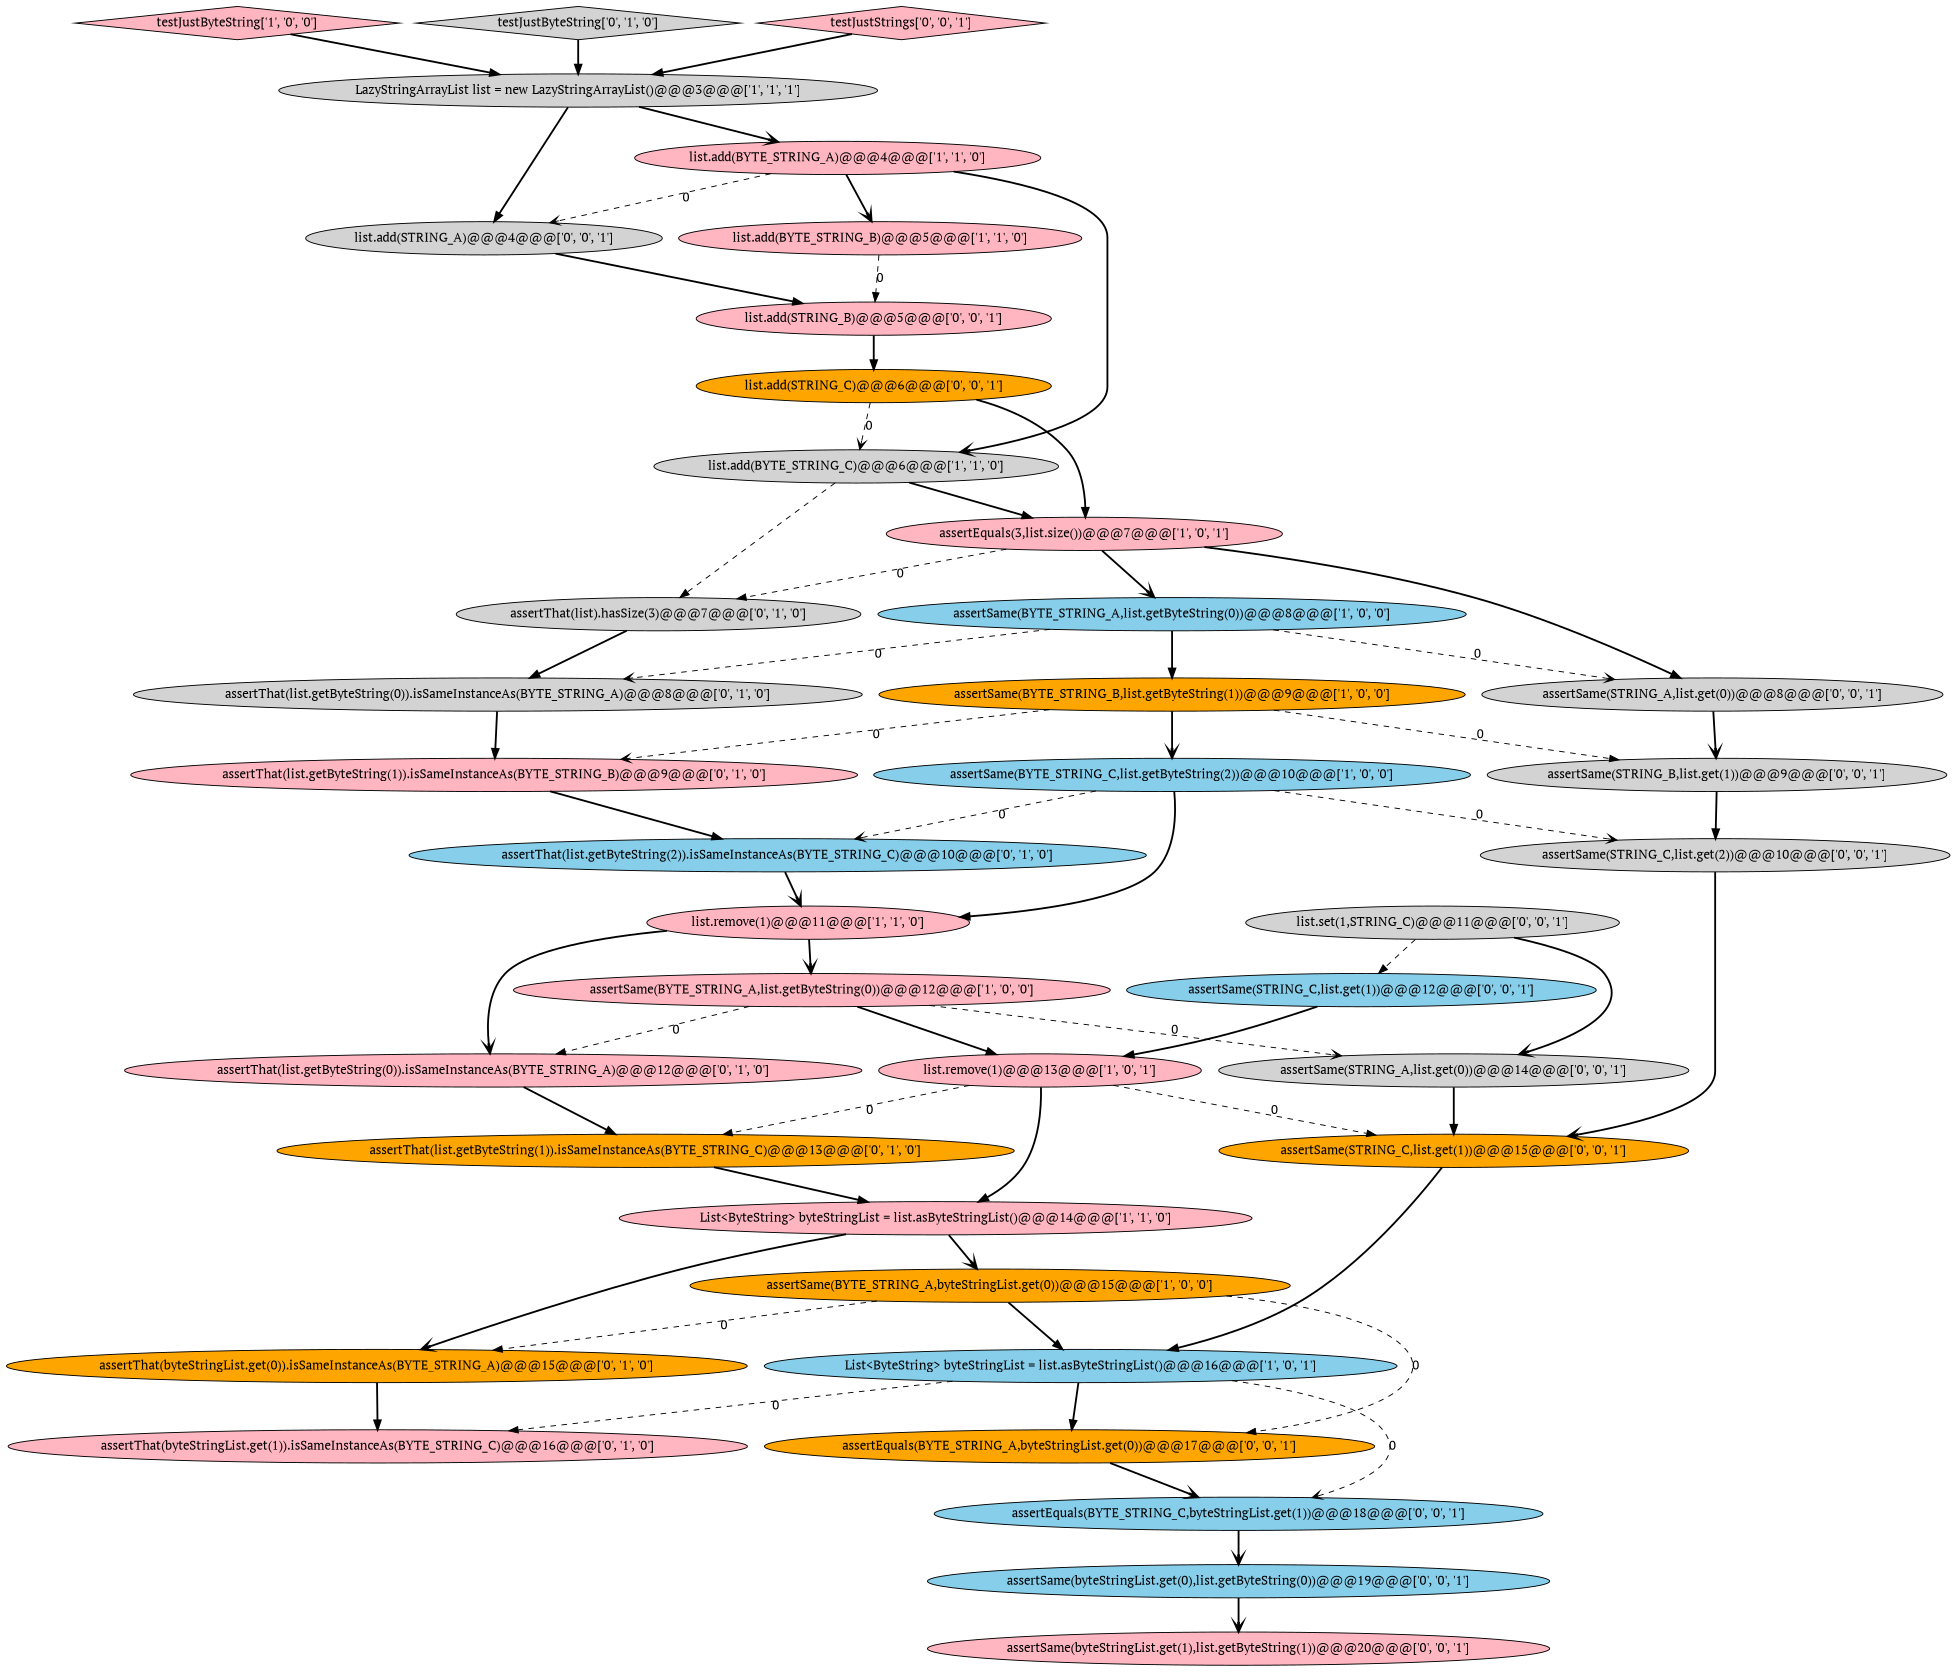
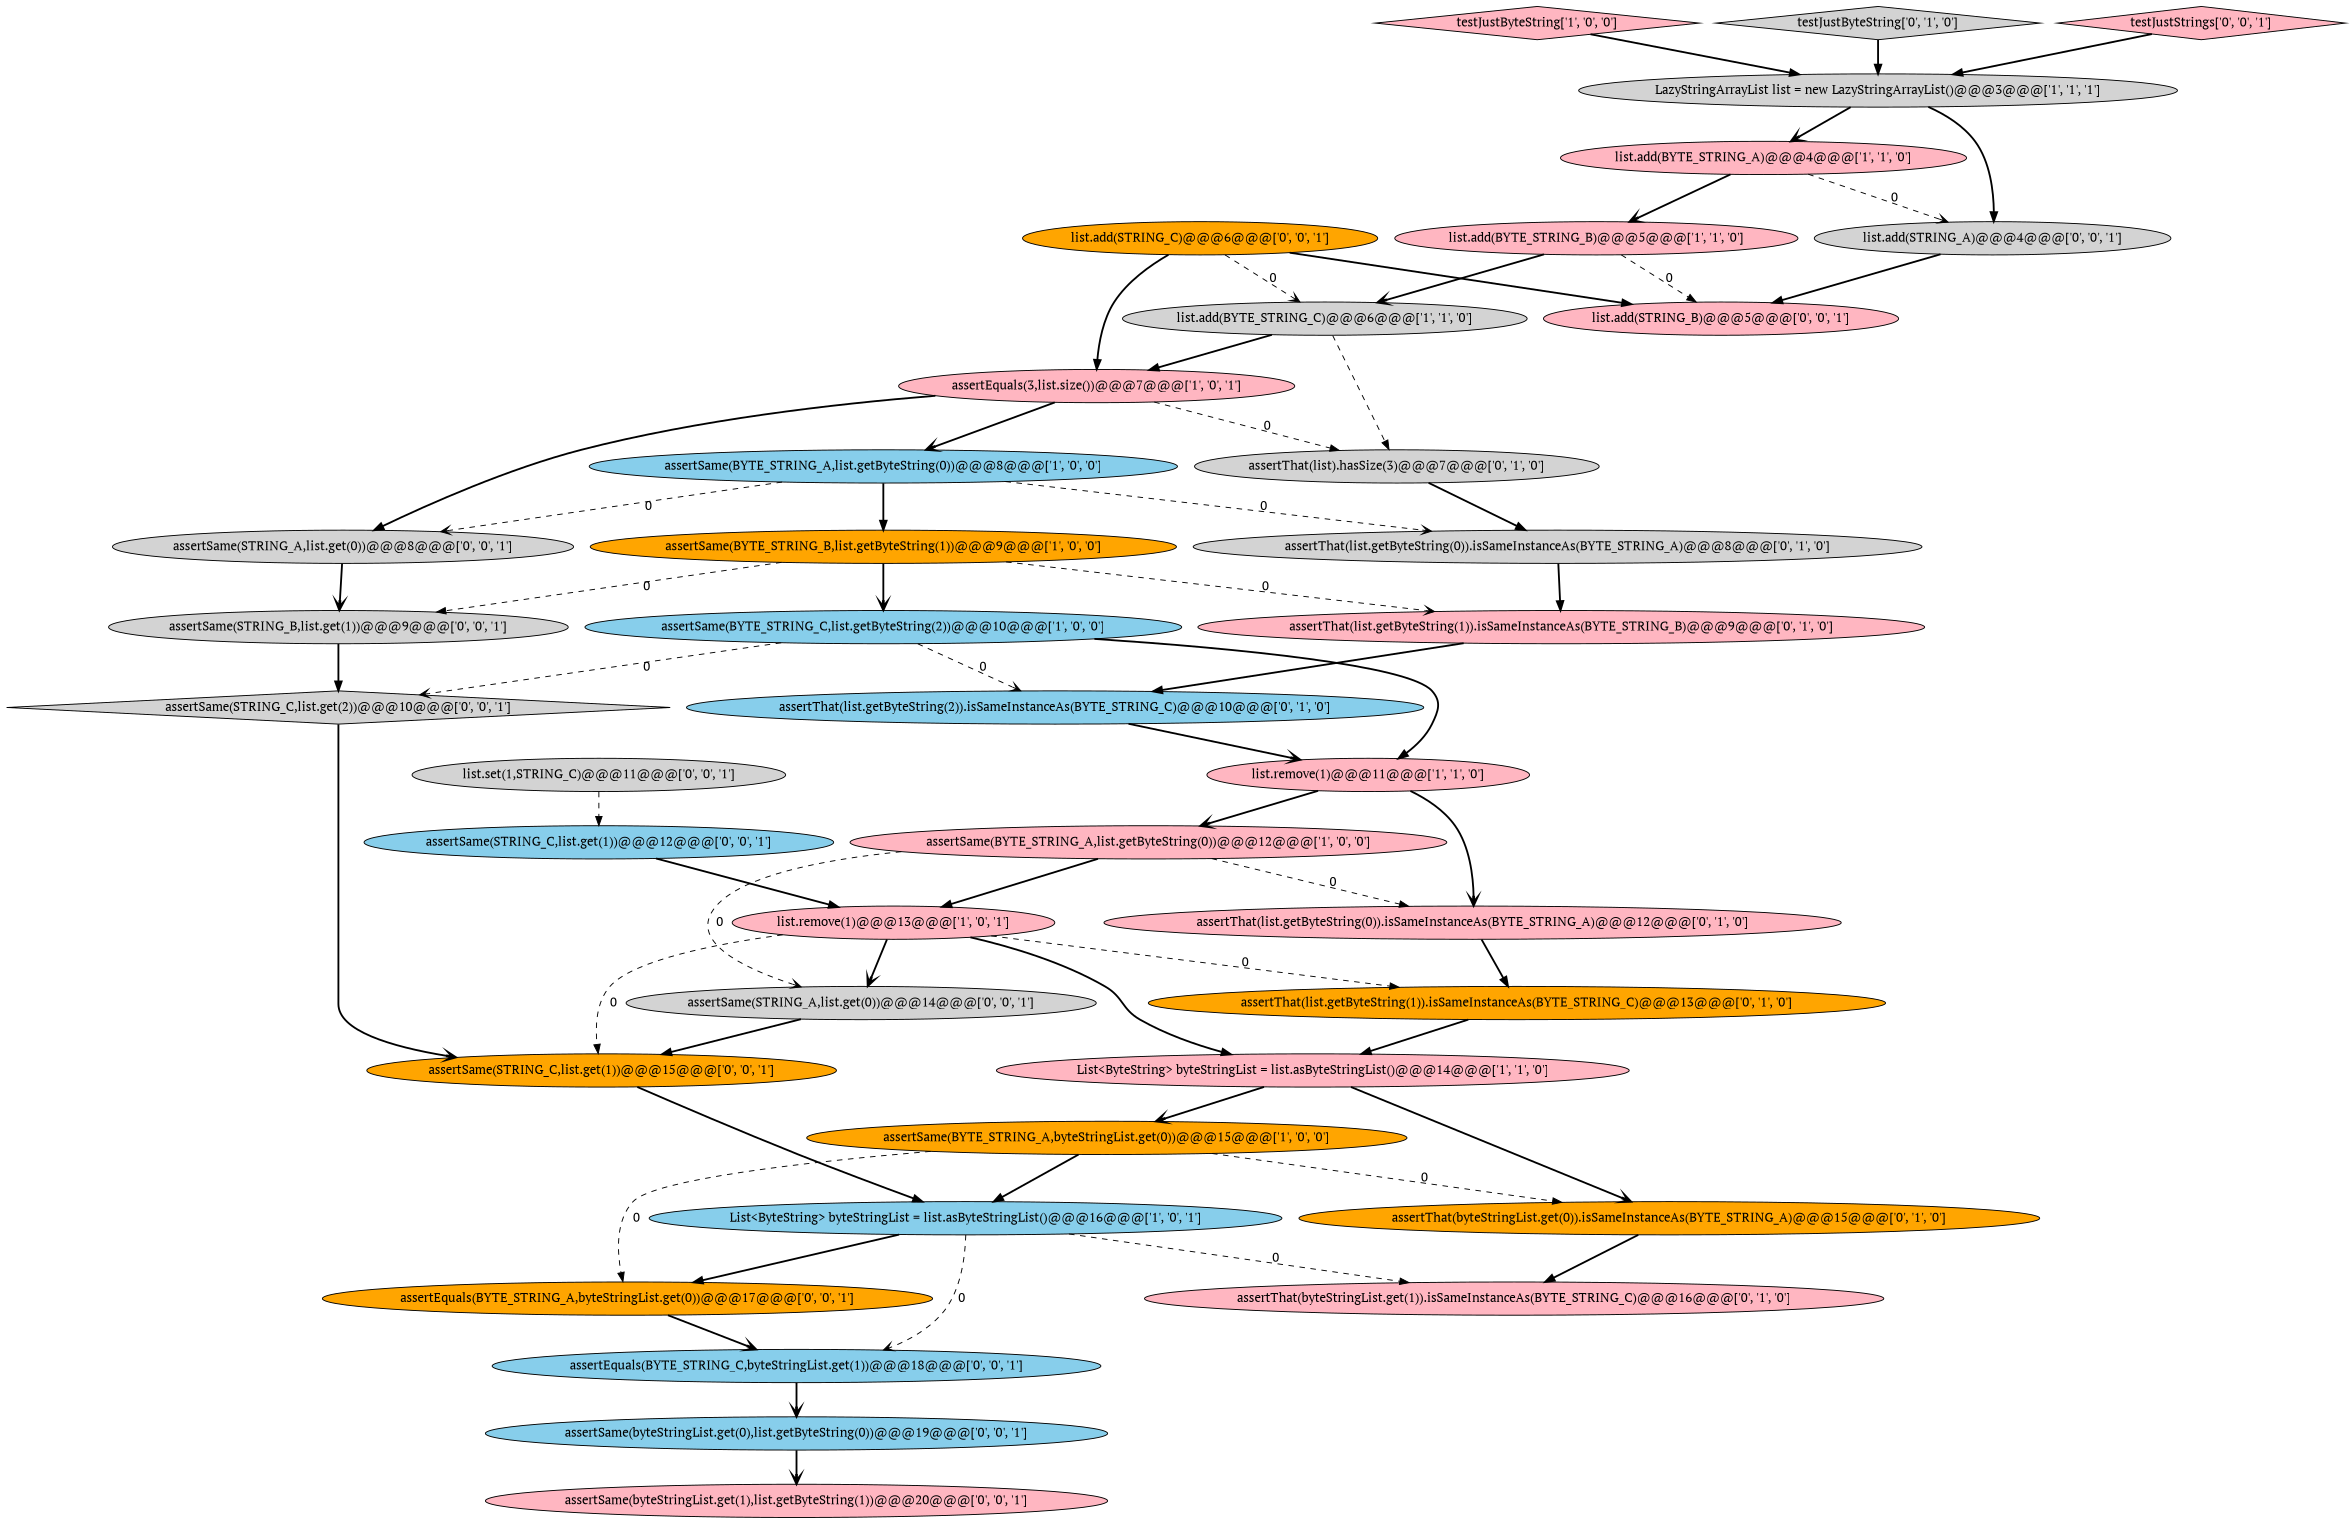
edge "list.add(BYTE_STRING_A)@@@4@@@['1', '1', '0']" -> "list.add(BYTE_STRING_C)@@@6@@@['1', '1', '0']": now "list.add(BYTE_STRING_B)@@@5@@@['1', '1', '0']" -> "list.add(BYTE_STRING_C)@@@6@@@['1', '1', '0']"
edge "list.add(STRING_B)@@@5@@@['0', '0', '1']" -> "list.add(STRING_C)@@@6@@@['0', '0', '1']": reversed
node "assertSame(STRING_C,list.get(2))@@@10@@@['0', '0', '1']": shape ellipse -> diamond
edge "list.set(1,STRING_C)@@@11@@@['0', '0', '1']" -> "assertSame(STRING_A,list.get(0))@@@14@@@['0', '0', '1']": now "list.remove(1)@@@13@@@['1', '0', '1']" -> "assertSame(STRING_A,list.get(0))@@@14@@@['0', '0', '1']"
